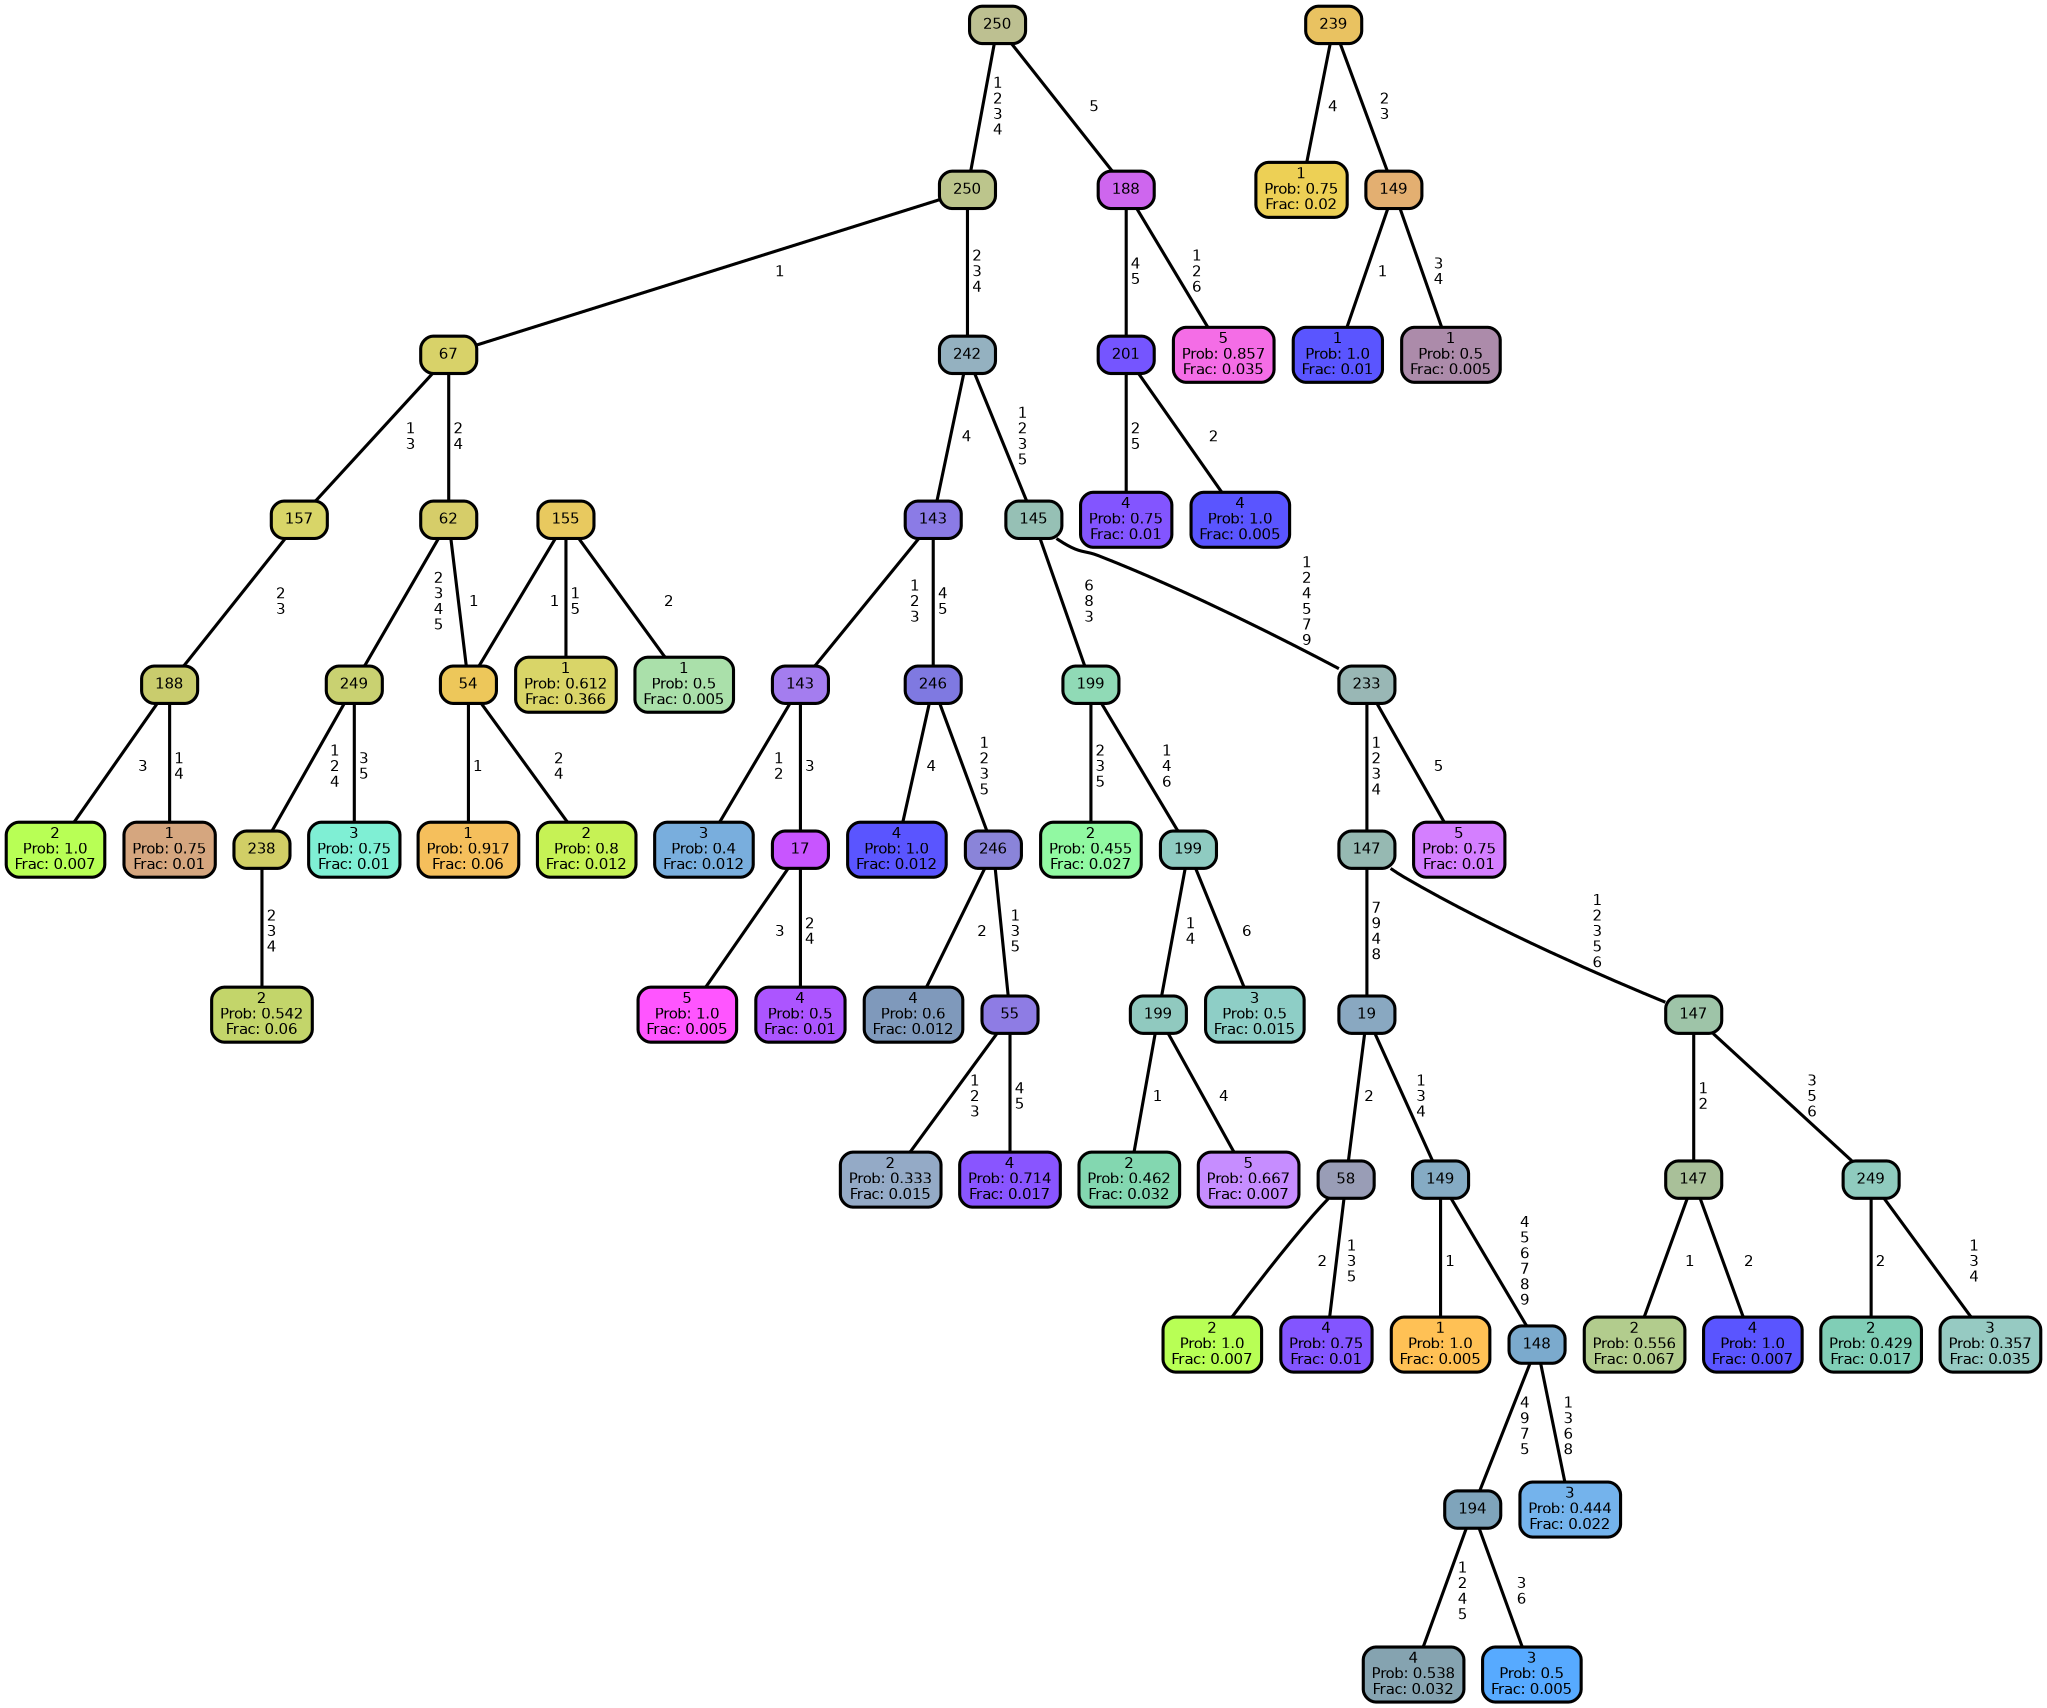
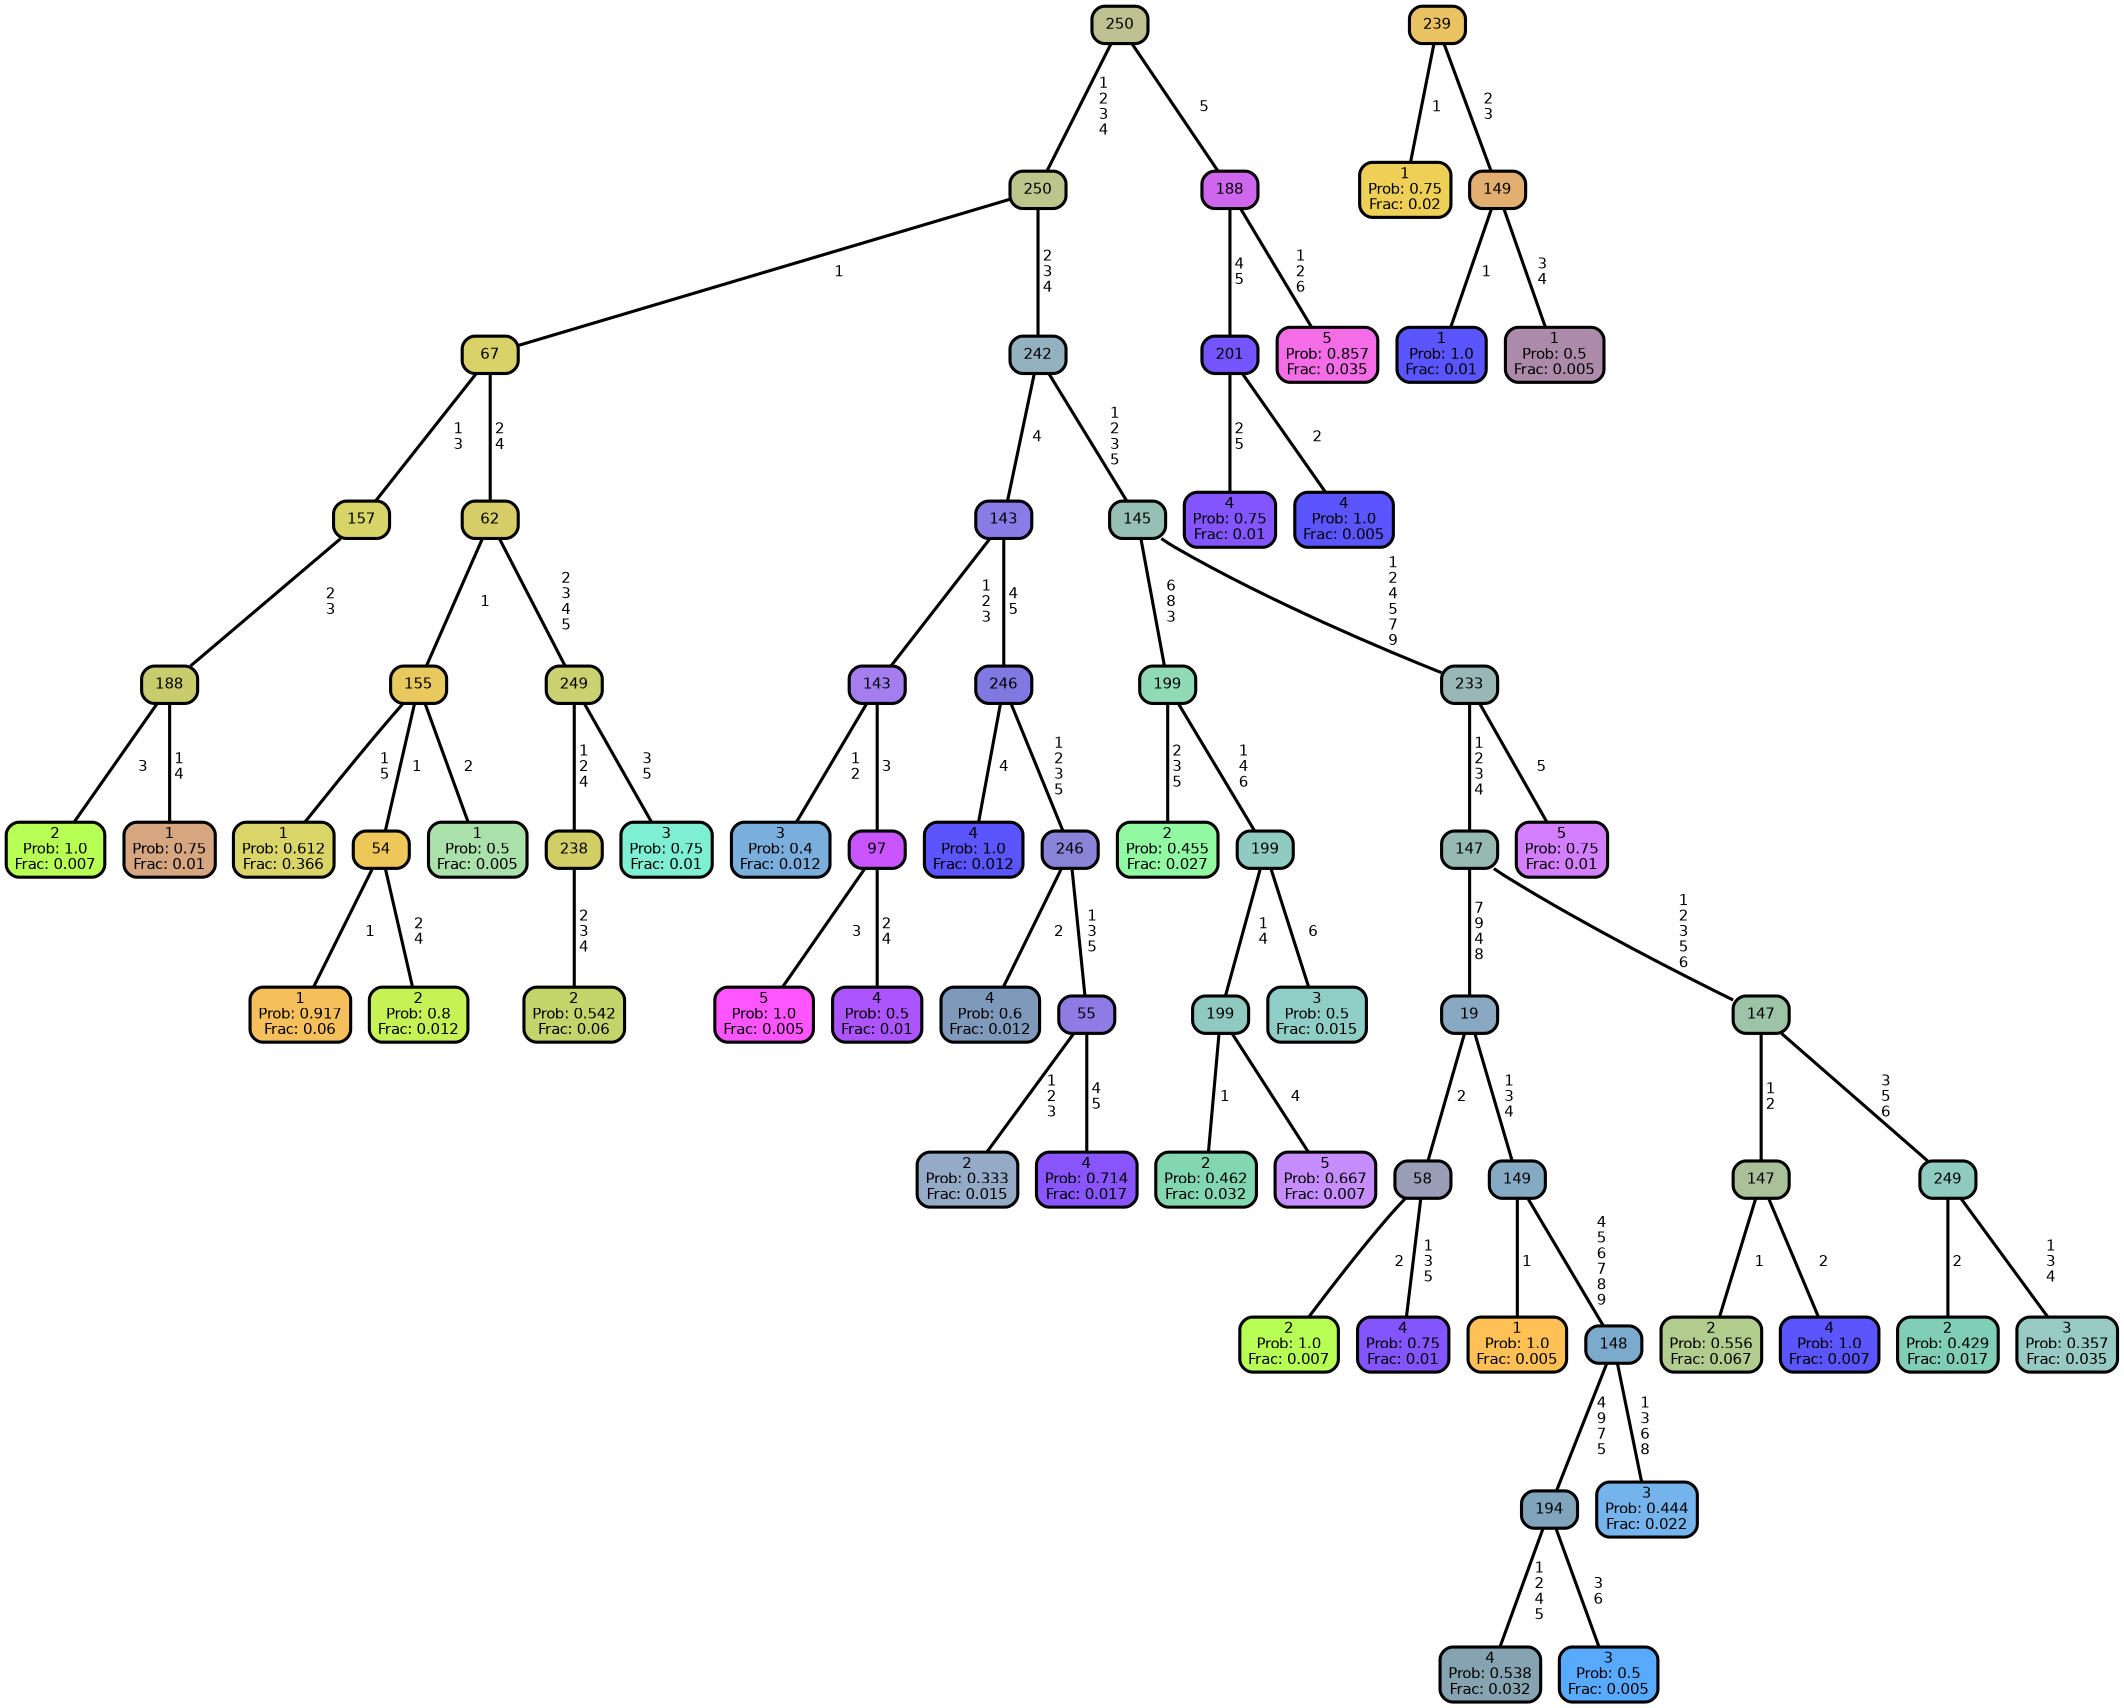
edge "239" -- "1 Prob: 0.75 Frac: 0.02": label " 4" -> " 1"
edge "62" -- "54": now "62" -- "155"
node "17": label "17" -> "97"
